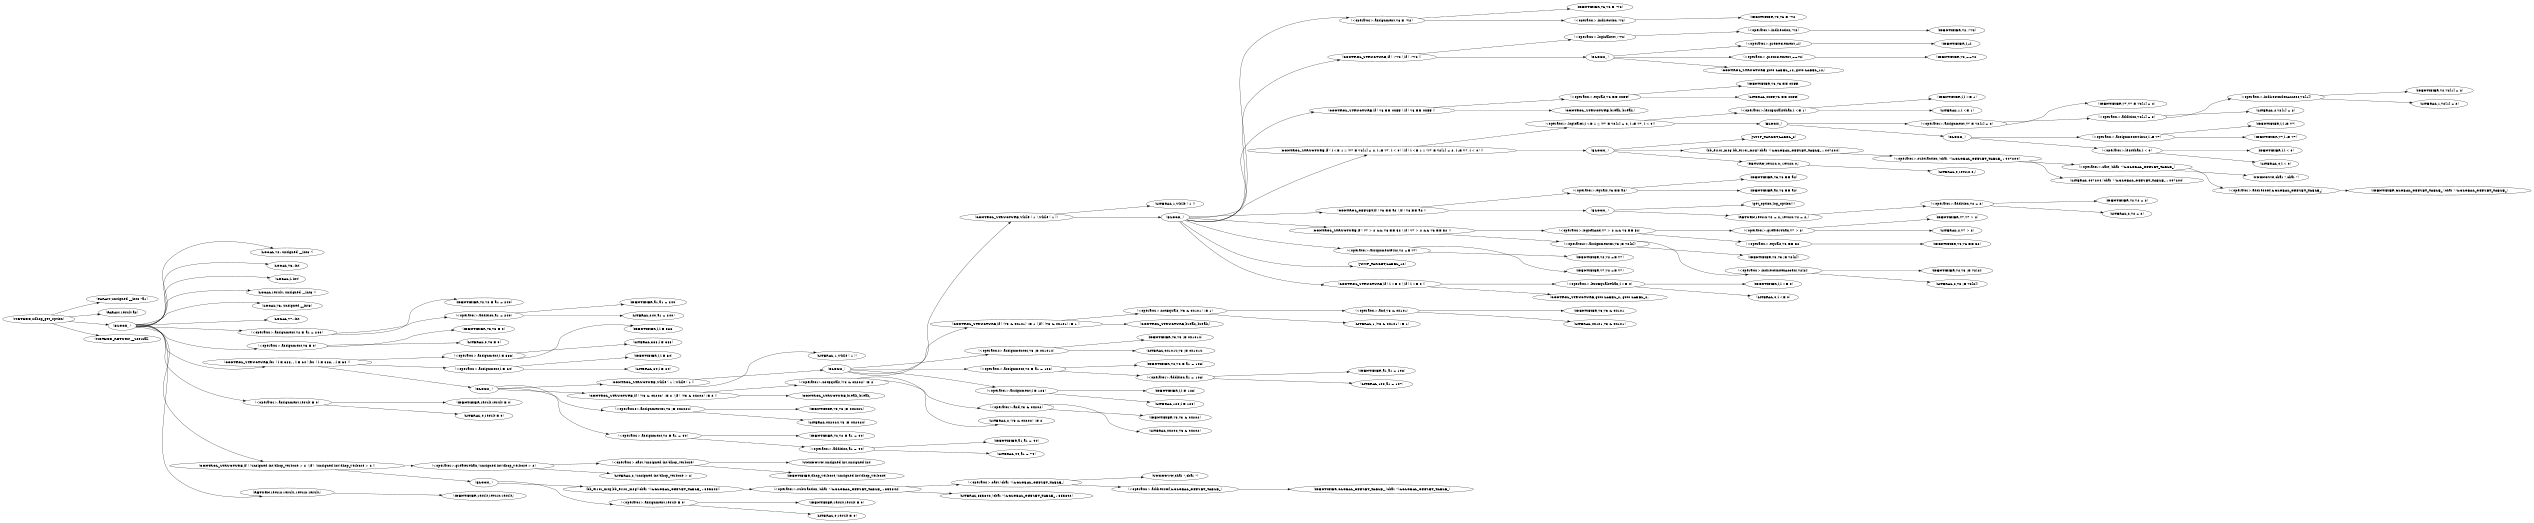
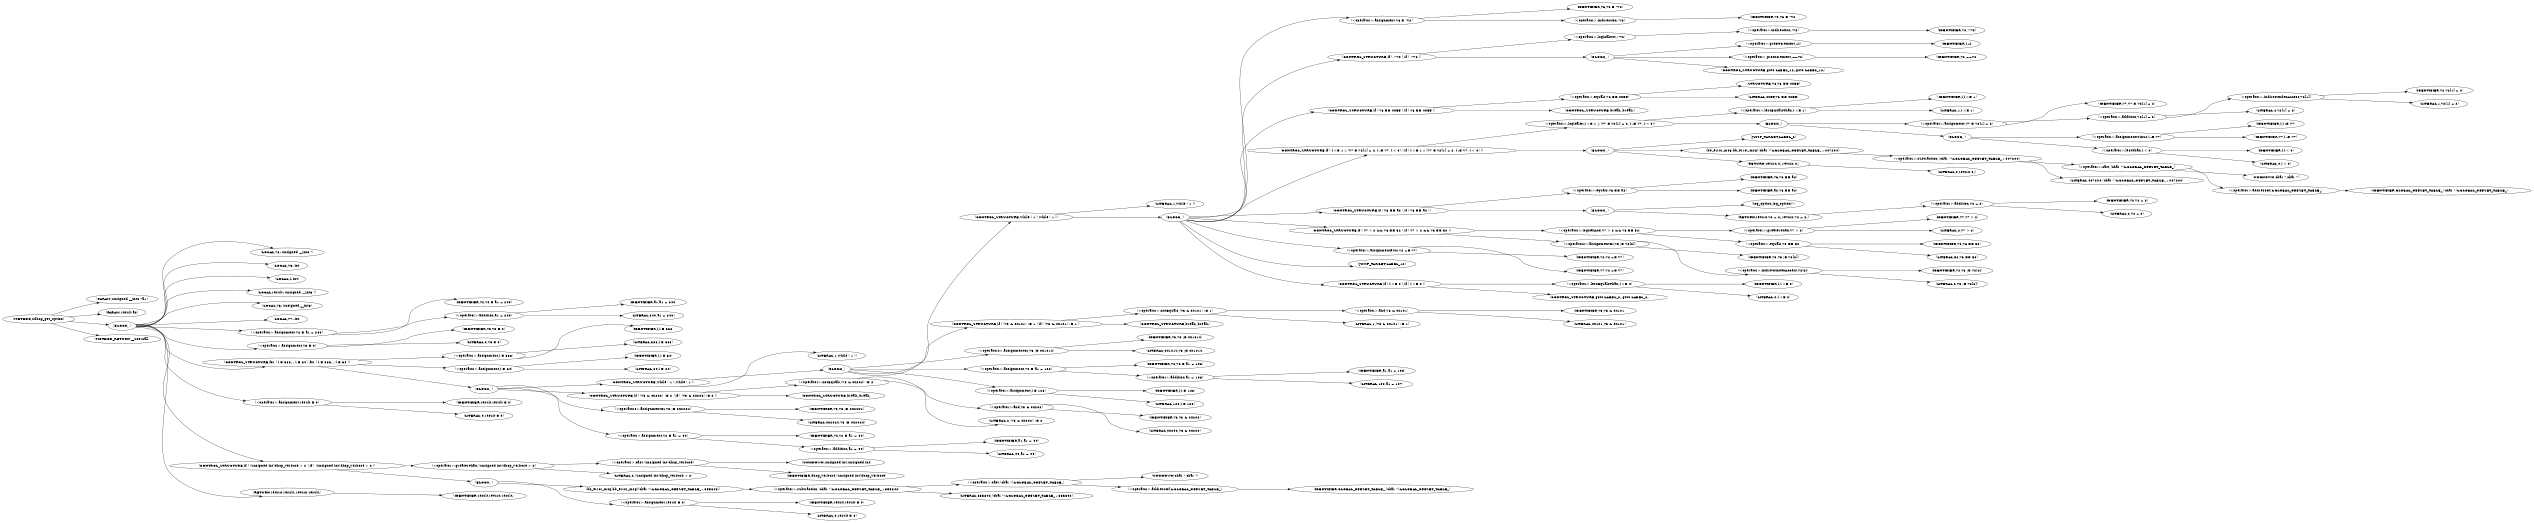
node "(IDENTIFIER,v6,v6 == 0xFF)": label "(IDENTIFIER,v6,v6 == 0xFF)" -> "(STRUCTURE,v6,v6 == 0xFF)"
node "(get_option,log_option())": label "(get_option,log_option())" -> "(log_option,log_option())"
node "(CONTROL_OFFSET,if ( v6 == a2 ),if ( v6 == a2 ))": label "(CONTROL_OFFSET,if ( v6 == a2 ),if ( v6 == a2 ))" -> "(CONTROL_STRUCTURE,if ( v6 == a2 ),if ( v6 == a2 ))"
node "(LITERAL,52,v6 == 52)": added
node "(LITERAL,44,a1 + 74)": label "(LITERAL,44,a1 + 74)" -> "(LITERAL,44,a1 + 44)"
